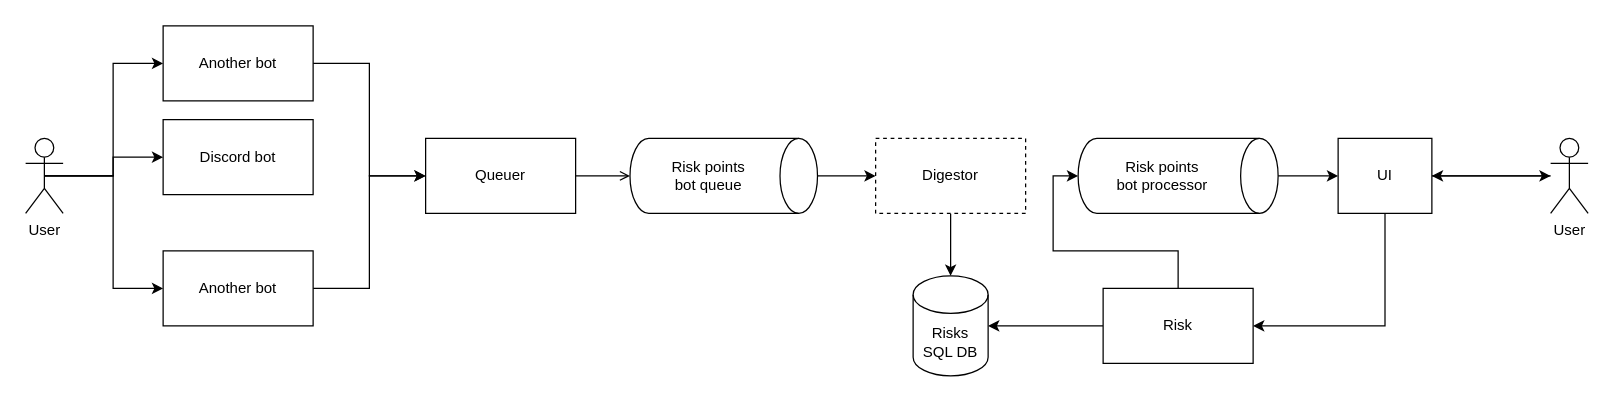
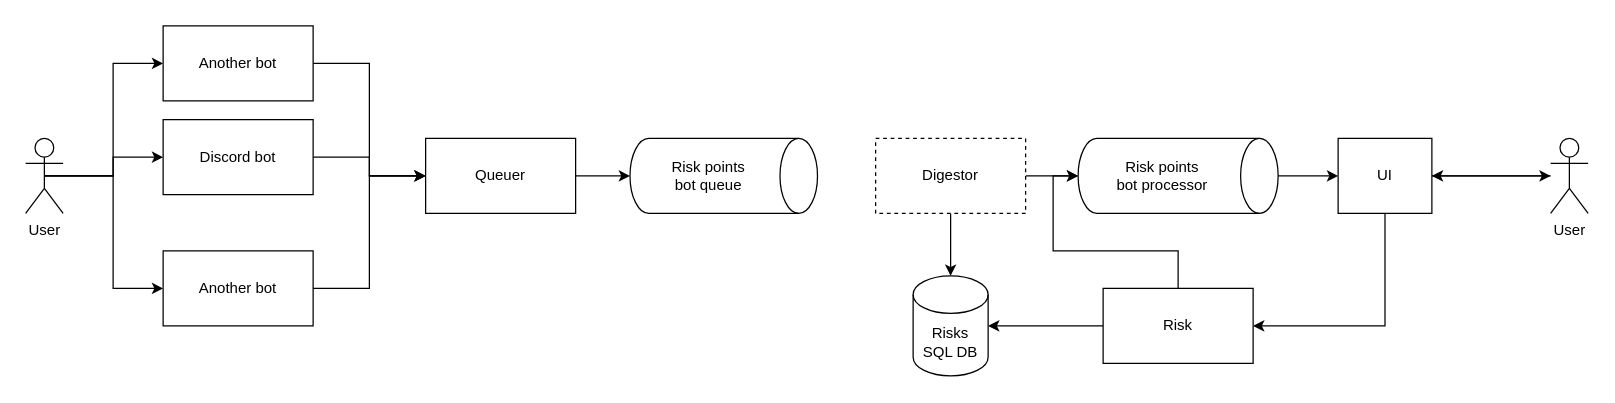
edge "Discord bot" -> "Queuer": added
edge "Queuer" -> "Risk points bot queue": arrowhead open -> classic
edge "Risk points bot queue" -> "Digestor": removed
edge "Digestor" -> "Risk points bot processor": added
